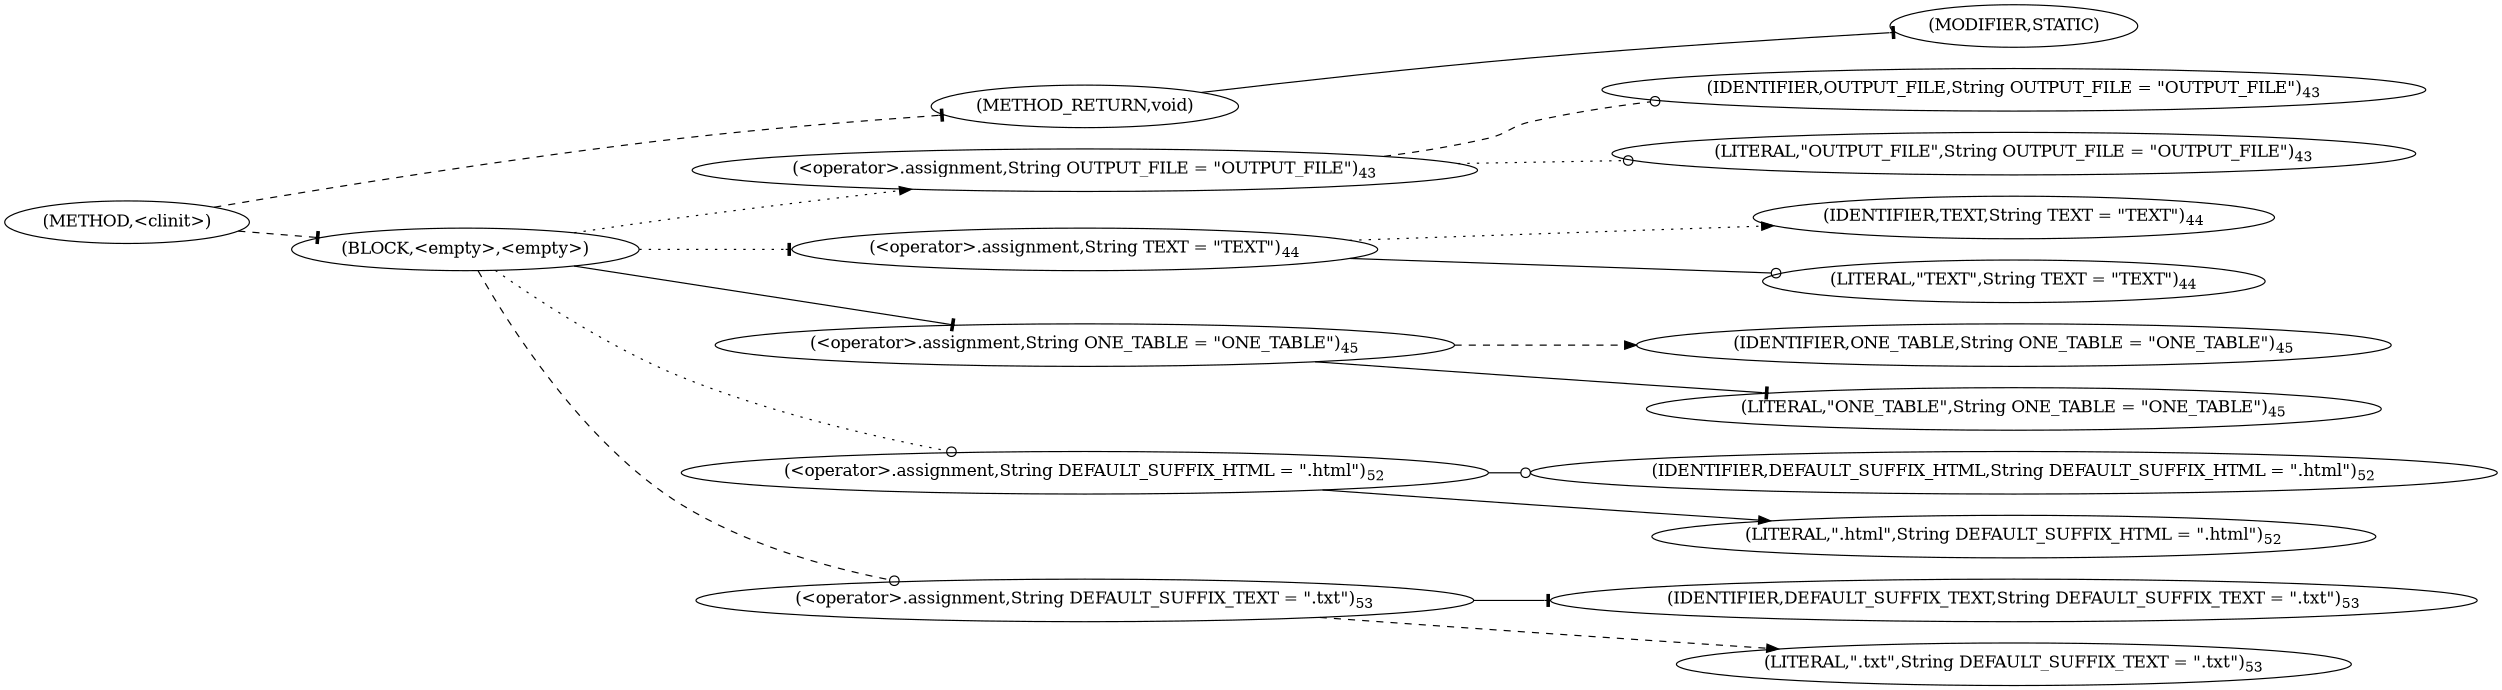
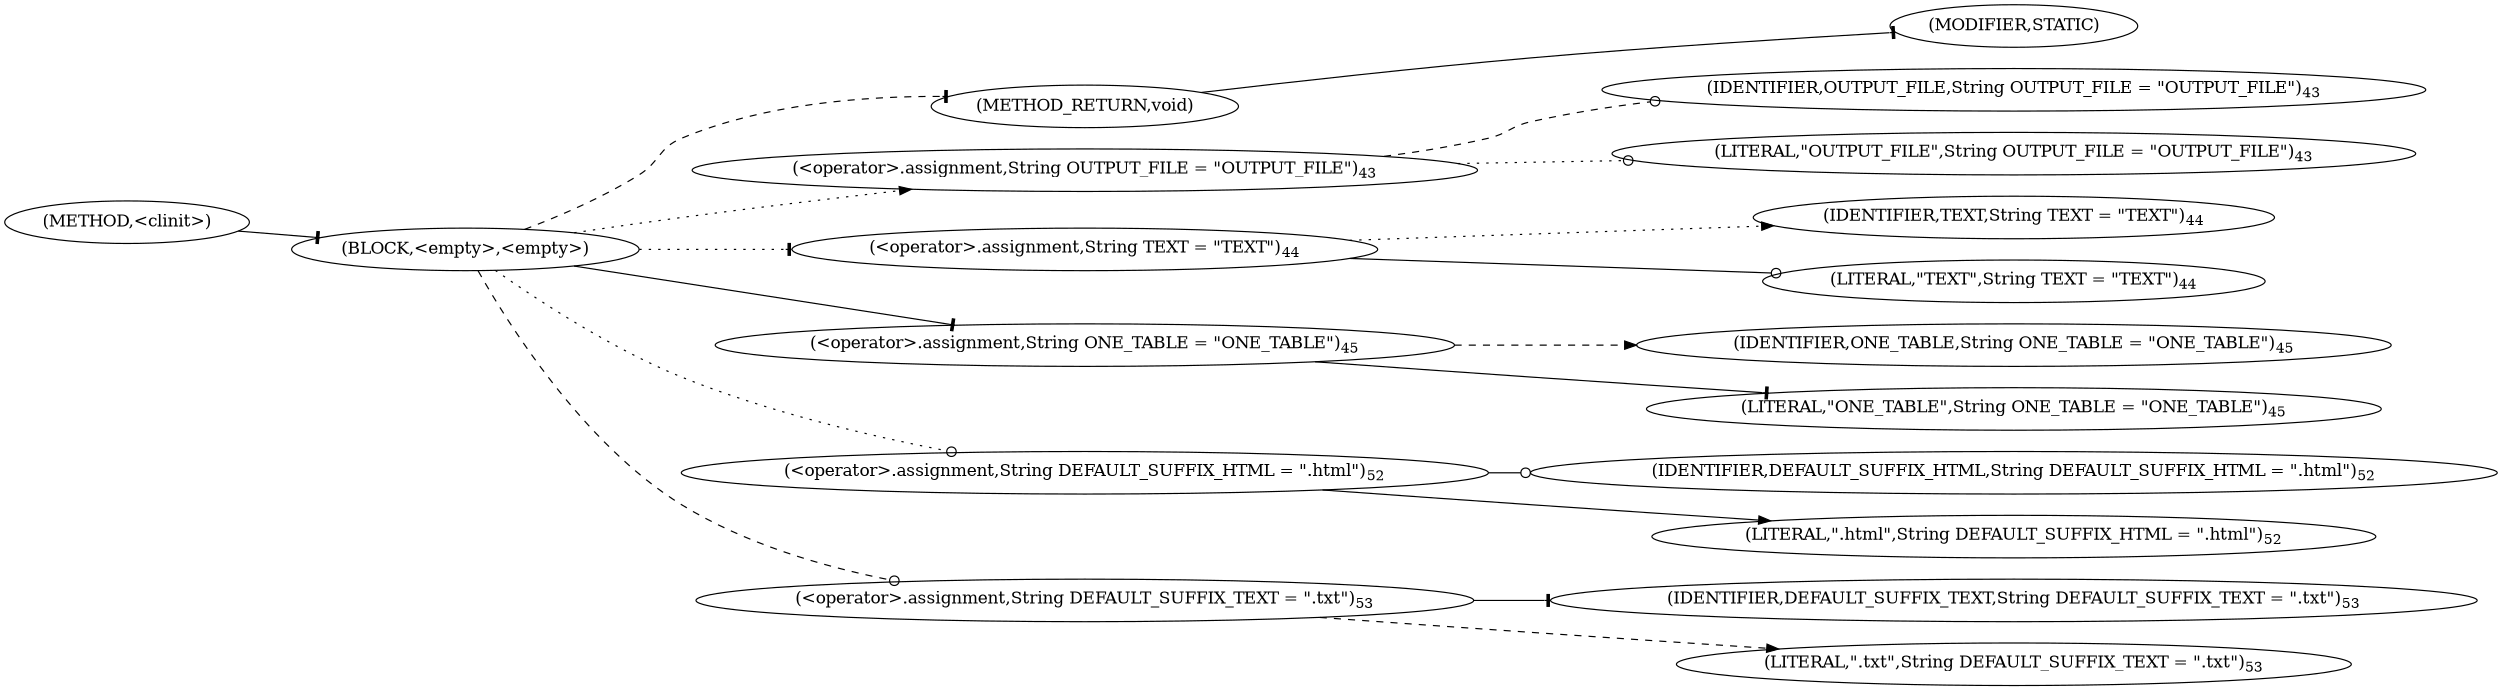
edge "(METHOD,<clinit>)" -> "(METHOD_RETURN,void)": now "(BLOCK,<empty>,<empty>)" -> "(METHOD_RETURN,void)"
edge "(METHOD,<clinit>)" -> "(BLOCK,<empty>,<empty>)": style dashed -> solid
